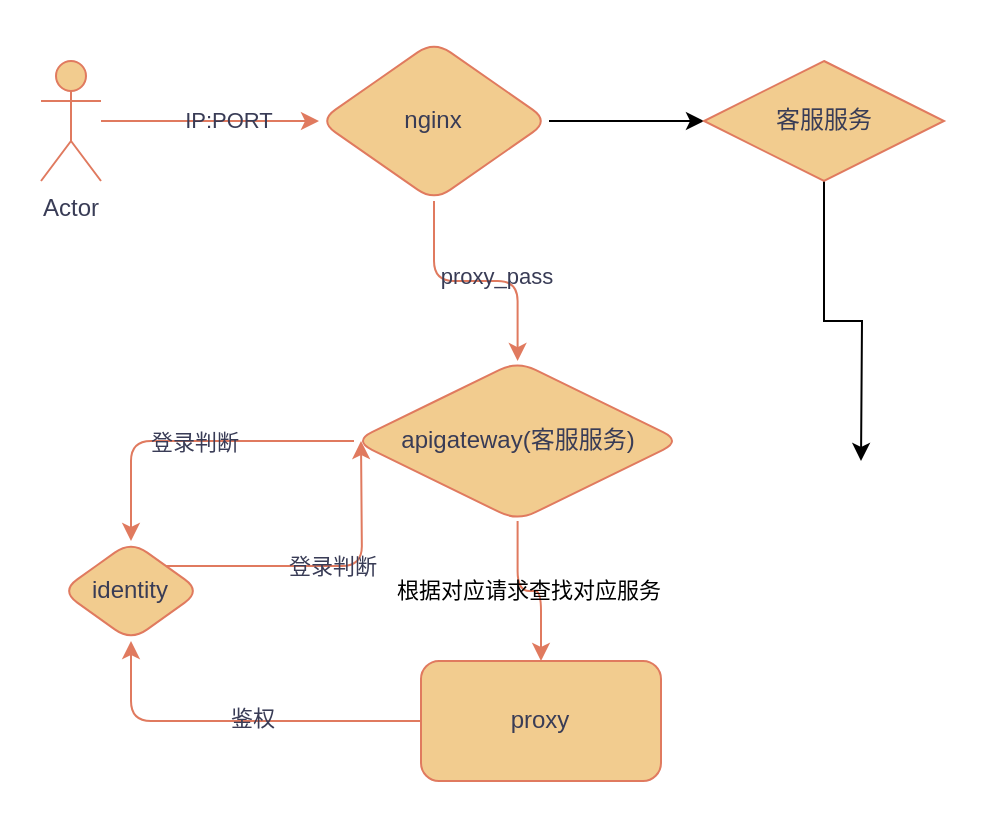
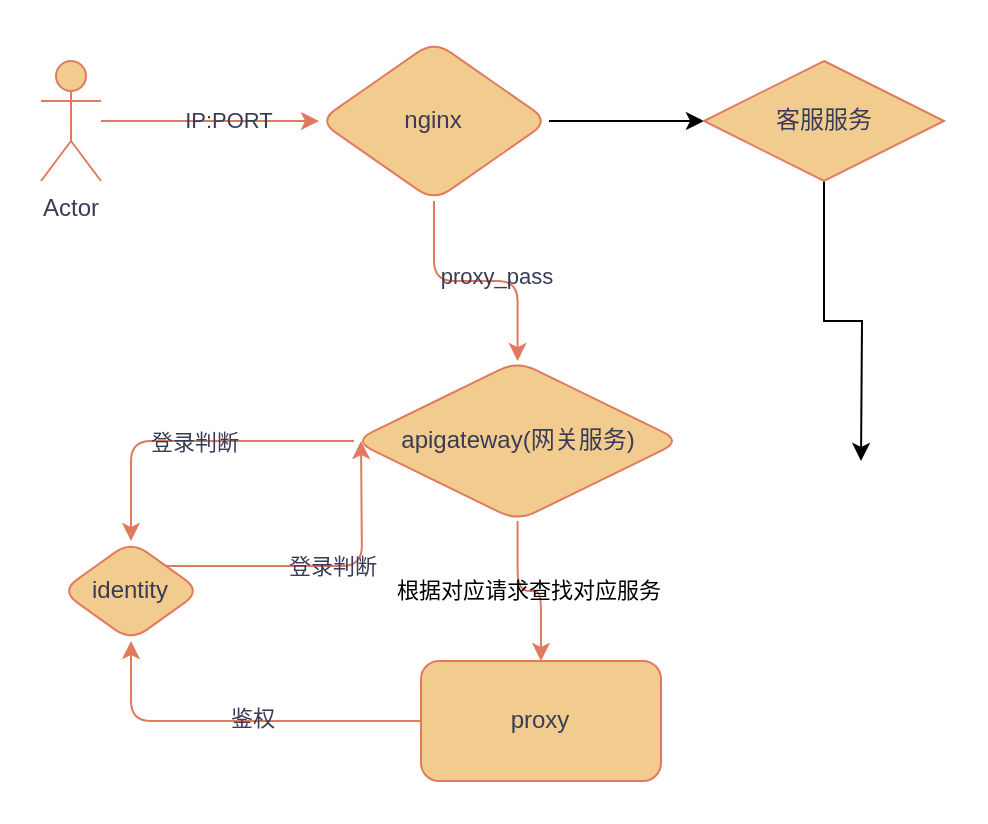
node "apigateway(客服服务)": label "apigateway(客服服务)" -> "apigateway(网关服务)"
